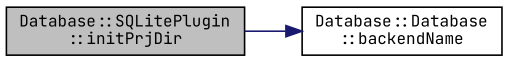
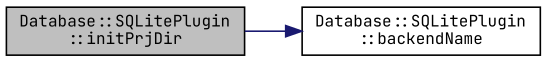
node "Database::Database ::backendName": label "Database::Database ::backendName" -> "Database::SQLitePlugin ::backendName"
